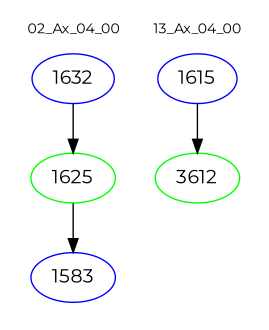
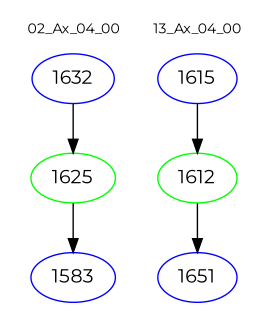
node "3612": label "3612" -> "1612"
node "1651": added
